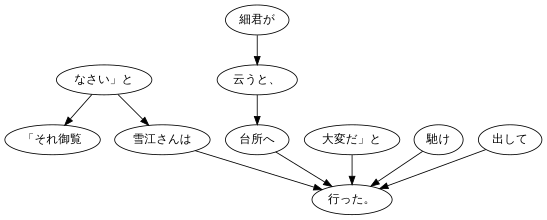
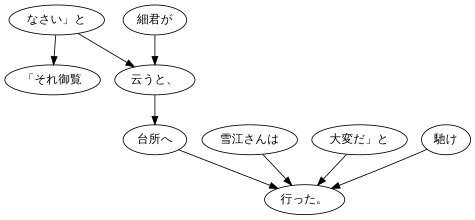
edge "なさい」と" -> "雪江さんは": now "なさい」と" -> "云うと、"
node "出して": removed
